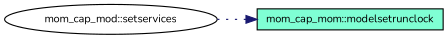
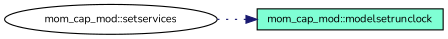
node "mom_cap_mom::modelsetrunclock": label "mom_cap_mom::modelsetrunclock" -> "mom_cap_mod::modelsetrunclock"
